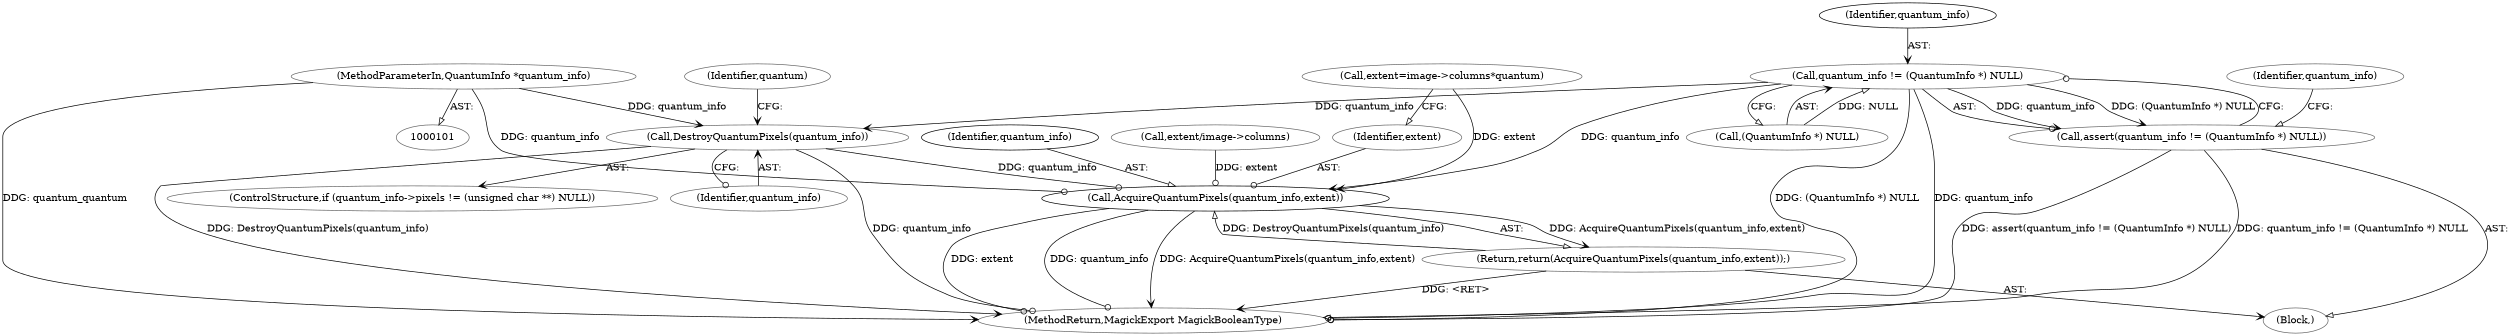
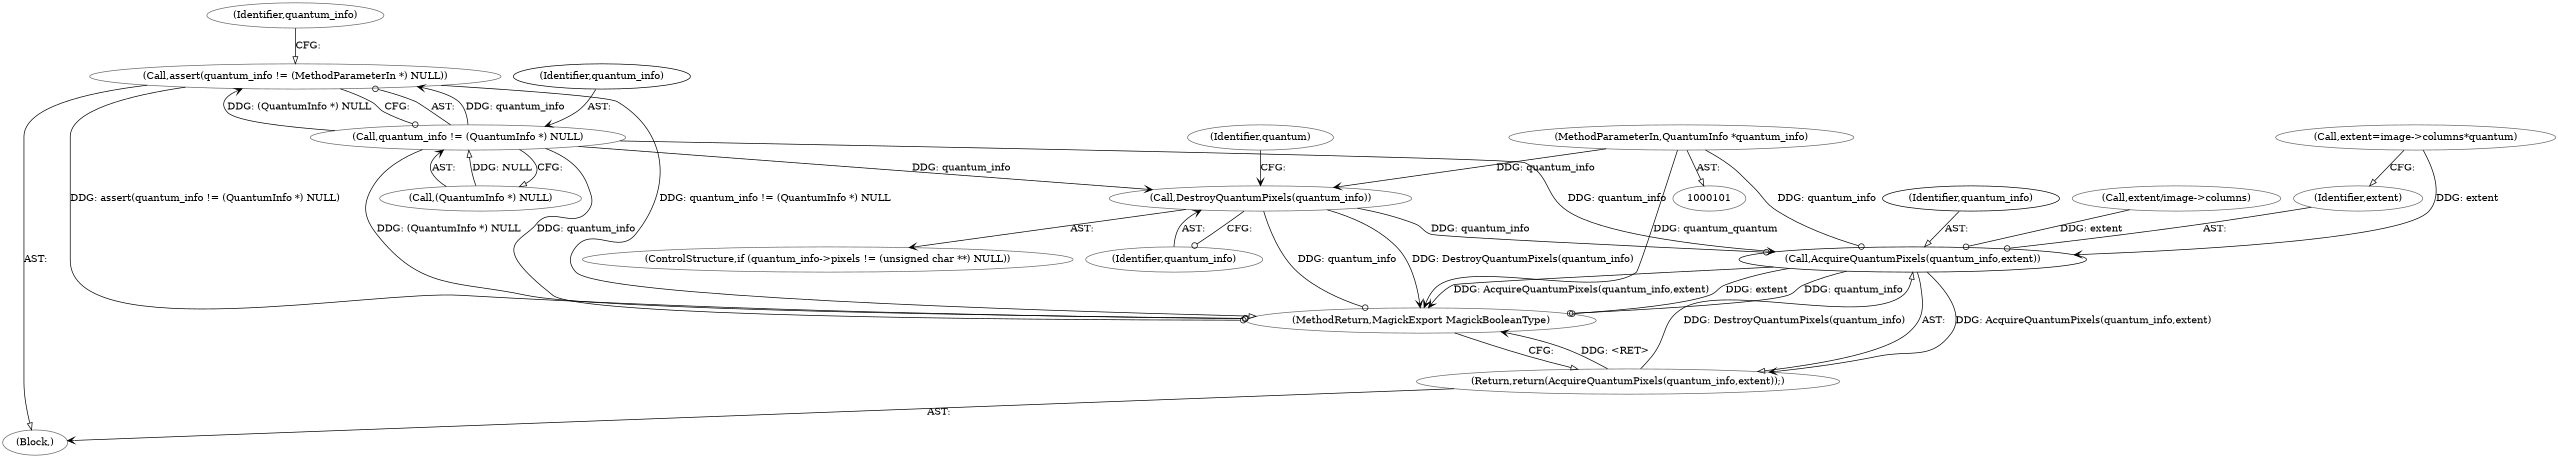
node "(Call,assert(quantum_info != (QuantumInfo *) NULL))": label "(Call,assert(quantum_info != (QuantumInfo *) NULL))" -> "(Call,assert(quantum_info != (MethodParameterIn *) NULL))"
edge "(MethodReturn,MagickExport MagickBooleanType)" -> "(Return,return(AcquireQuantumPixels(quantum_info,extent));)": added, label "CFG:"
